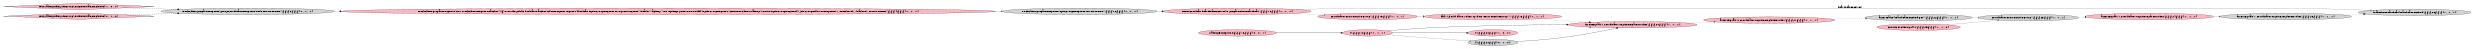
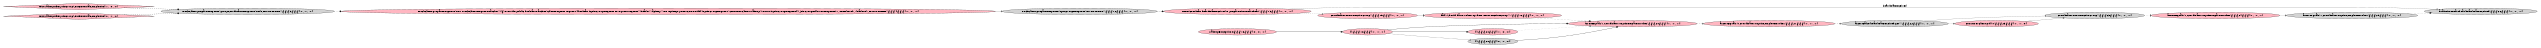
edge "assertFalse(heartbeatReceived.get())@@@22@@@['1', '1', '1']" -> "consumerClient.poll(0)@@@25@@@['1', '1', '0']": added
